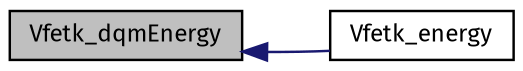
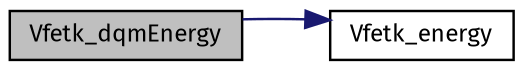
edge "Vfetk_energy" -> "Vfetk_dqmEnergy": reversed
